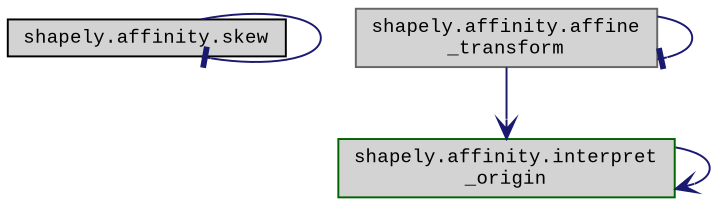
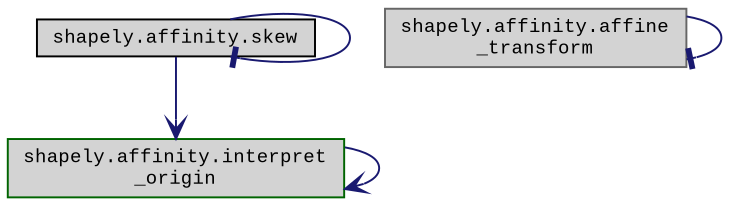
edge "shapely.affinity.affine _transform" -> "shapely.affinity.interpret _origin": now "shapely.affinity.skew" -> "shapely.affinity.interpret _origin"
